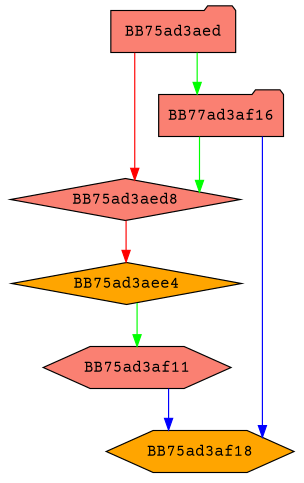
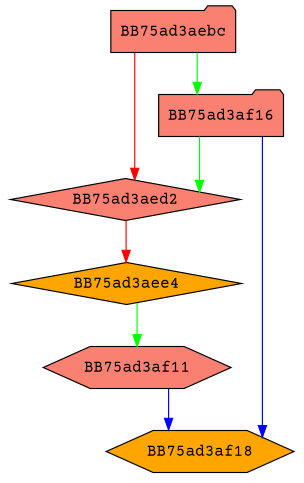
node "BB75ad3aed": label "BB75ad3aed" -> "BB75ad3aebc"
node "BB77ad3af16": label "BB77ad3af16" -> "BB75ad3af16"
node "BB75ad3aed8": label "BB75ad3aed8" -> "BB75ad3aed2"
